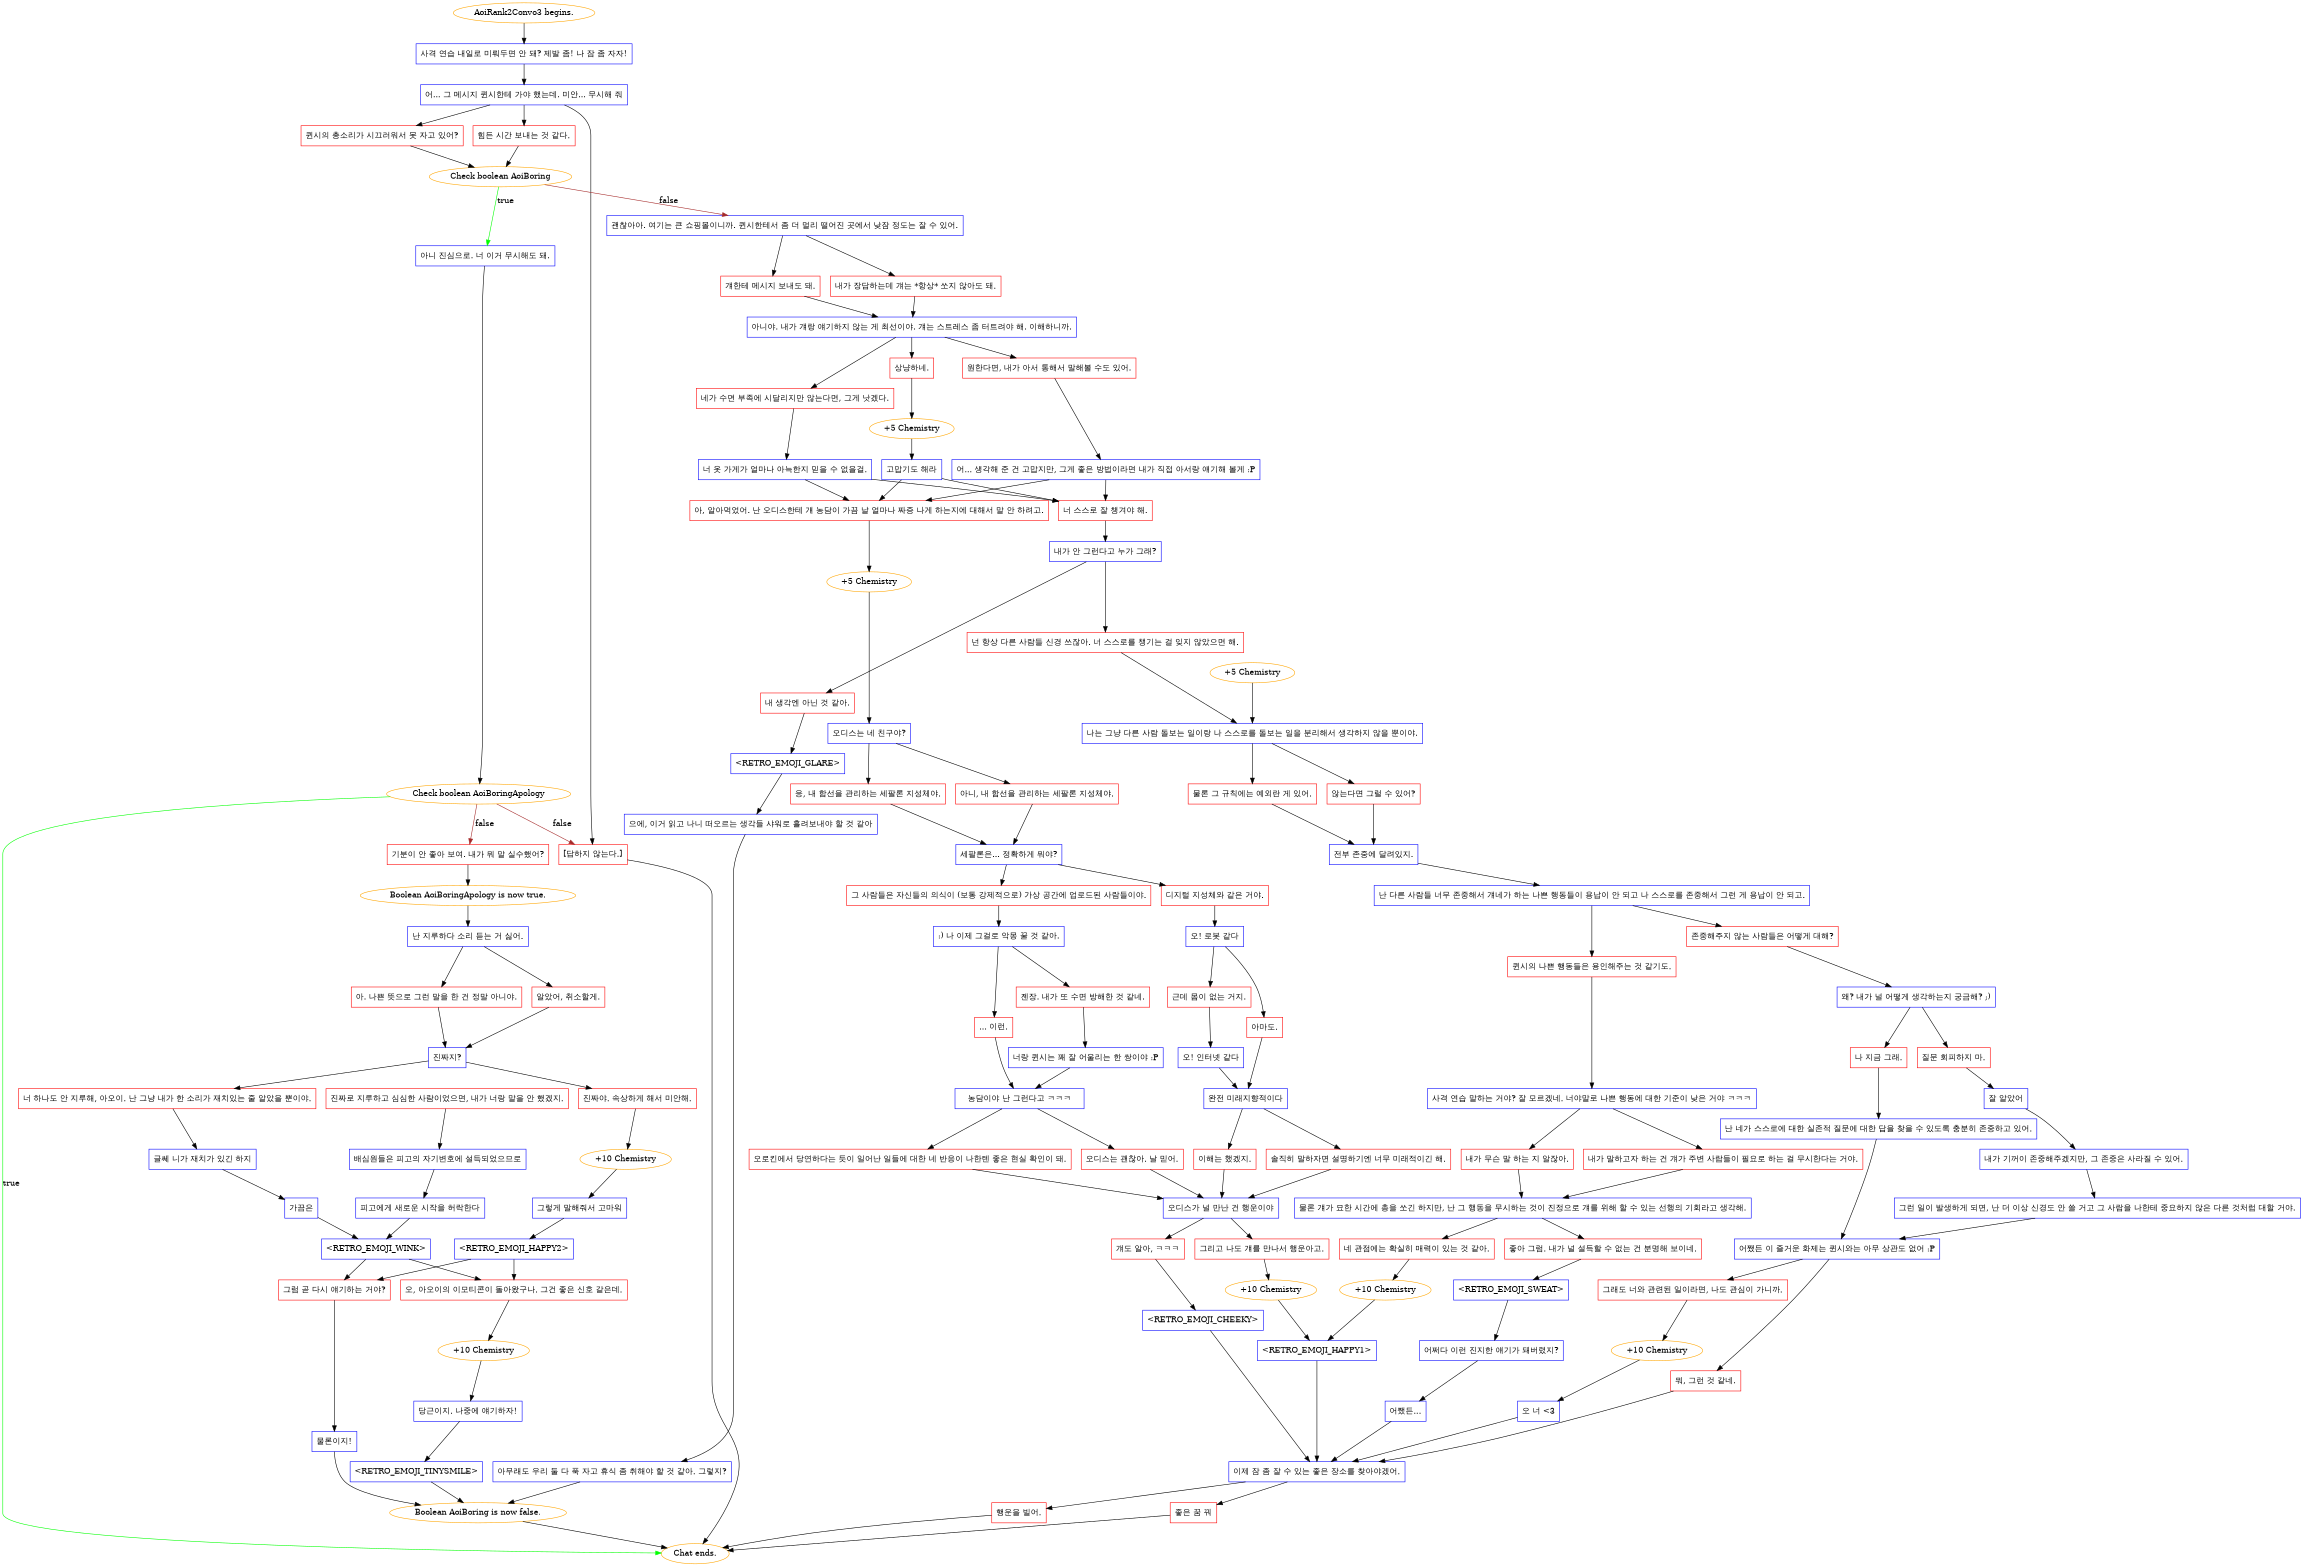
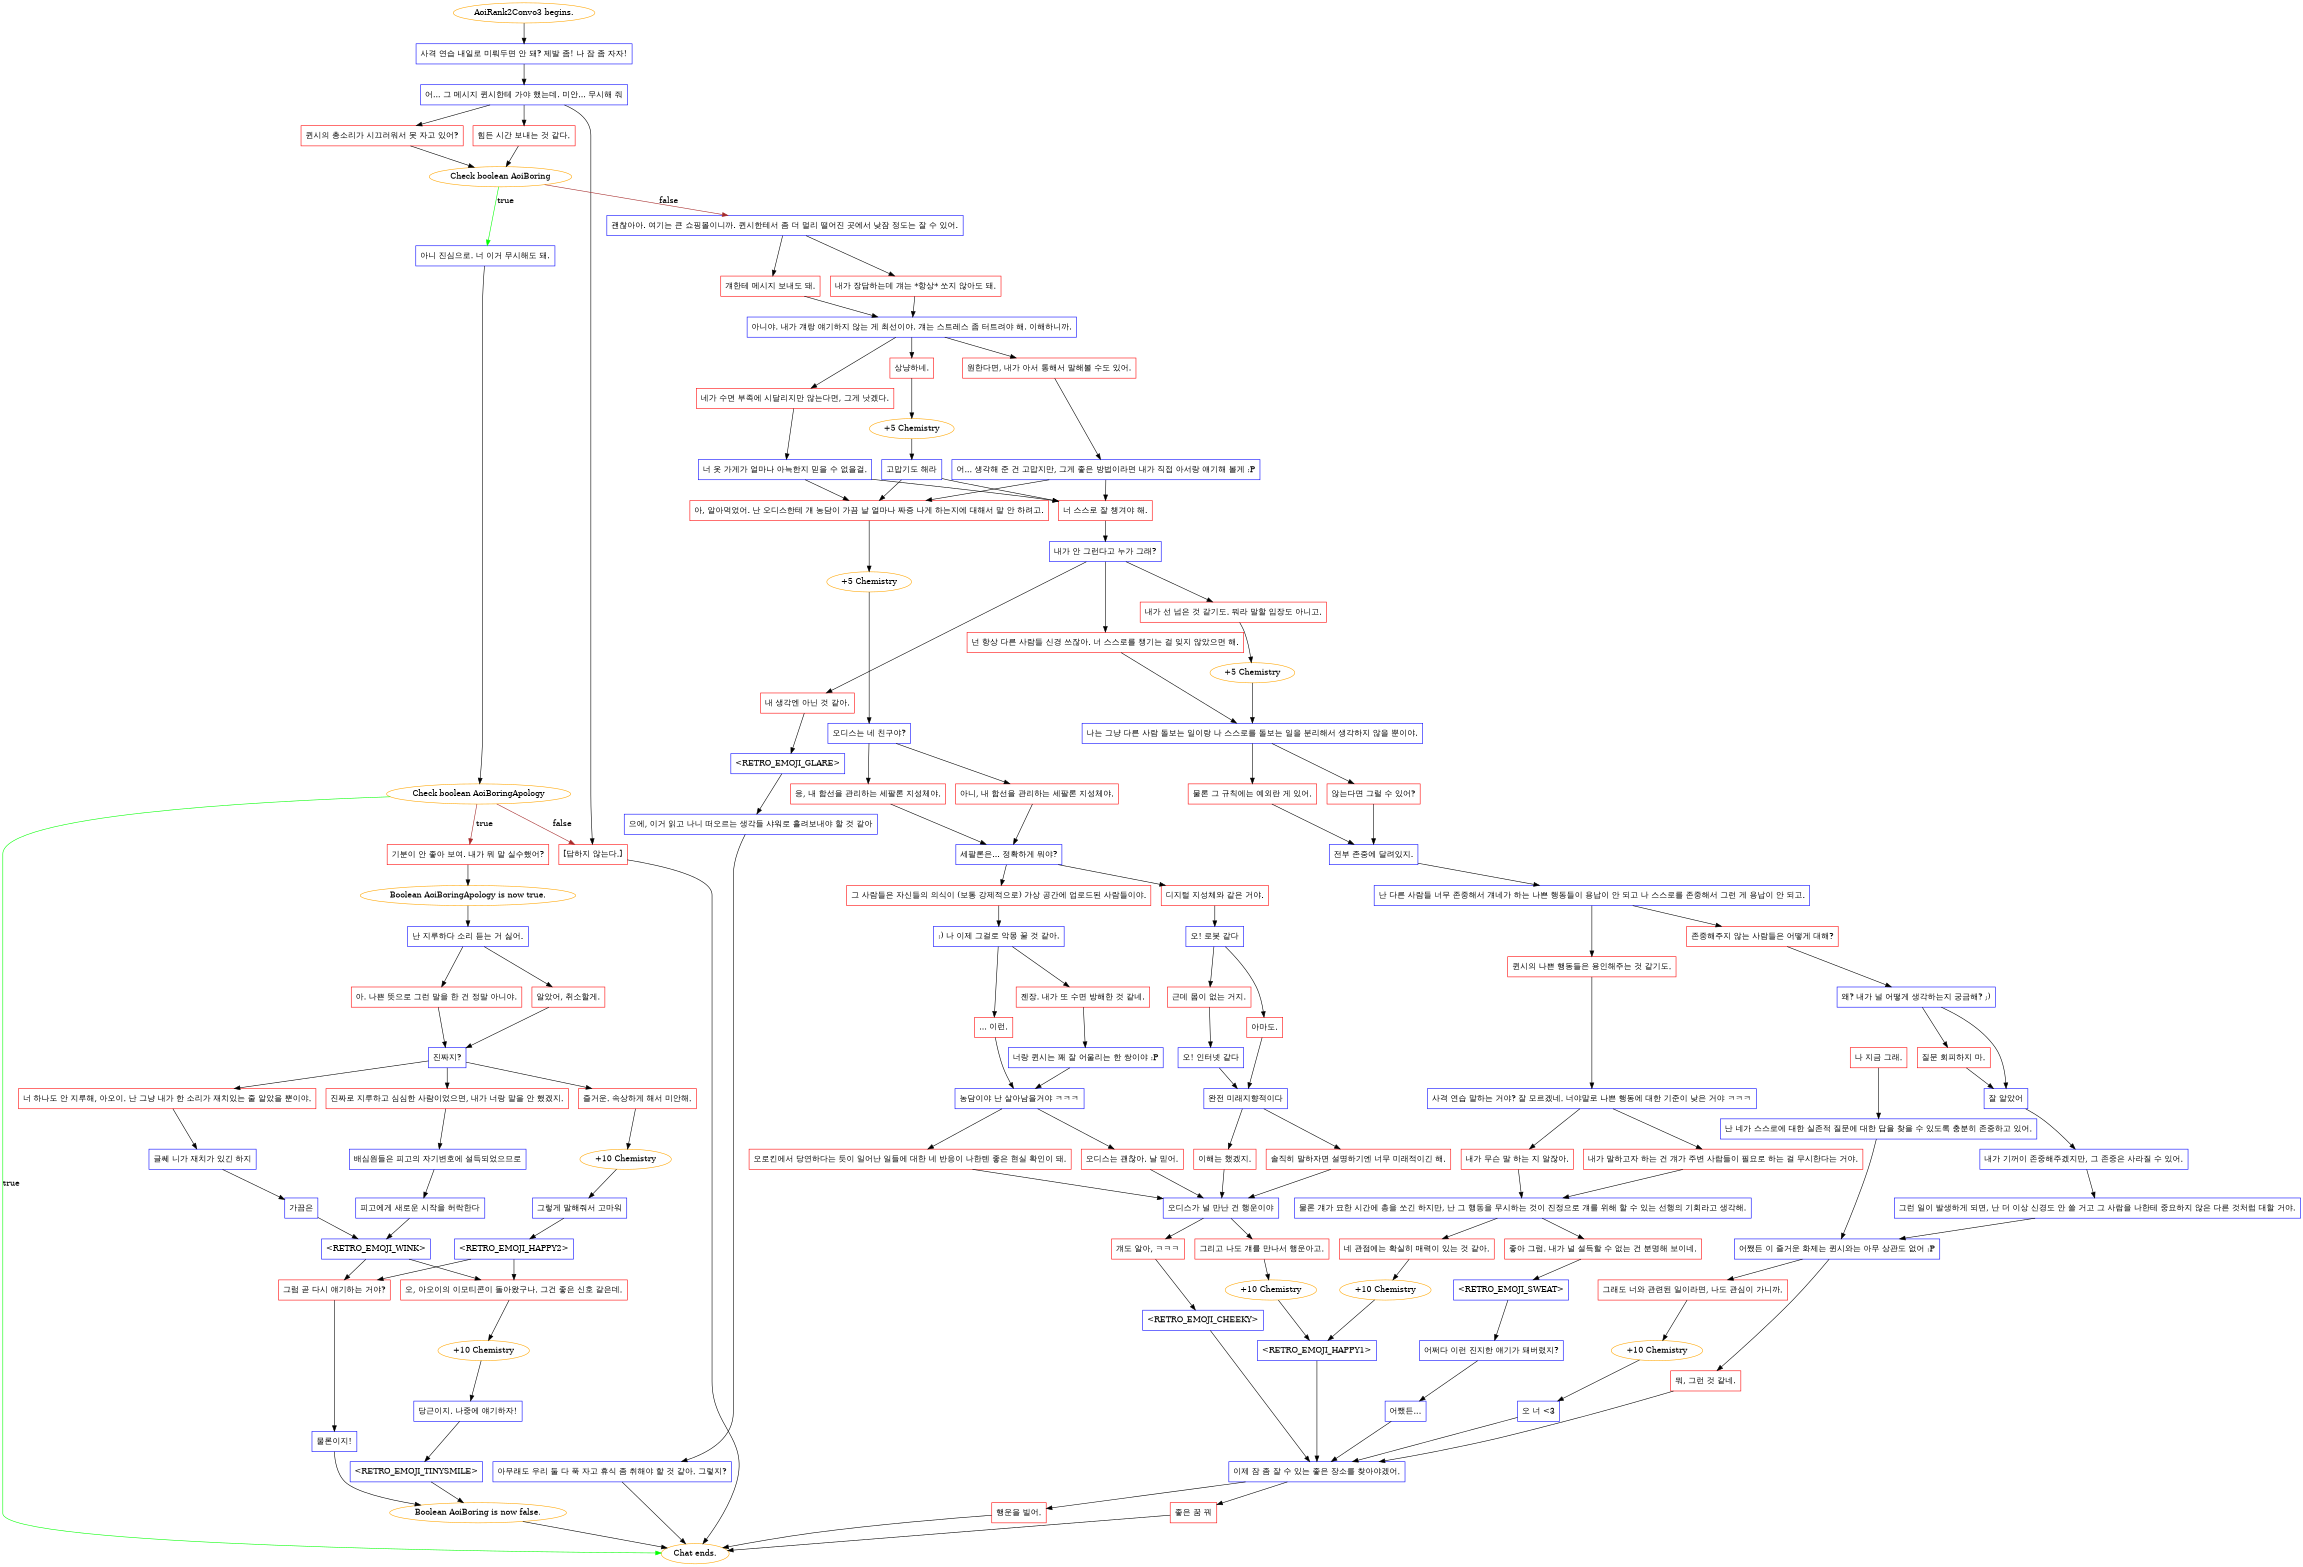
node "내가 선 넘은 것 같기도. 뭐라 말할 입장도 아니고.": added
edge "Check boolean AoiBoringApology" -> "기분이 안 좋아 보여. 내가 뭐 말 실수했어?": label "false" -> "true"
edge "왜? 내가 널 어떻게 생각하는지 궁금해? ;)" -> "나 지금 그래.": now "왜? 내가 널 어떻게 생각하는지 궁금해? ;)" -> "잘 알았어"
edge "진짜지?" -> "진짜로 지루하고 심심한 사람이었으면, 내가 너랑 말을 안 했겠지.": added
node "진짜야. 속상하게 해서 미안해.": label "진짜야. 속상하게 해서 미안해." -> "즐거운. 속상하게 해서 미안해."
node "농담이야 난 그런다고 ㅋㅋㅋ": label "농담이야 난 그런다고 ㅋㅋㅋ" -> "농담이야 난 살아남을거야 ㅋㅋㅋ"
edge "아무래도 우리 둘 다 푹 자고 휴식 좀 취해야 할 것 같아. 그렇지?" -> "Boolean AoiBoring is now false.": now "아무래도 우리 둘 다 푹 자고 휴식 좀 취해야 할 것 같아. 그렇지?" -> "Chat ends."
